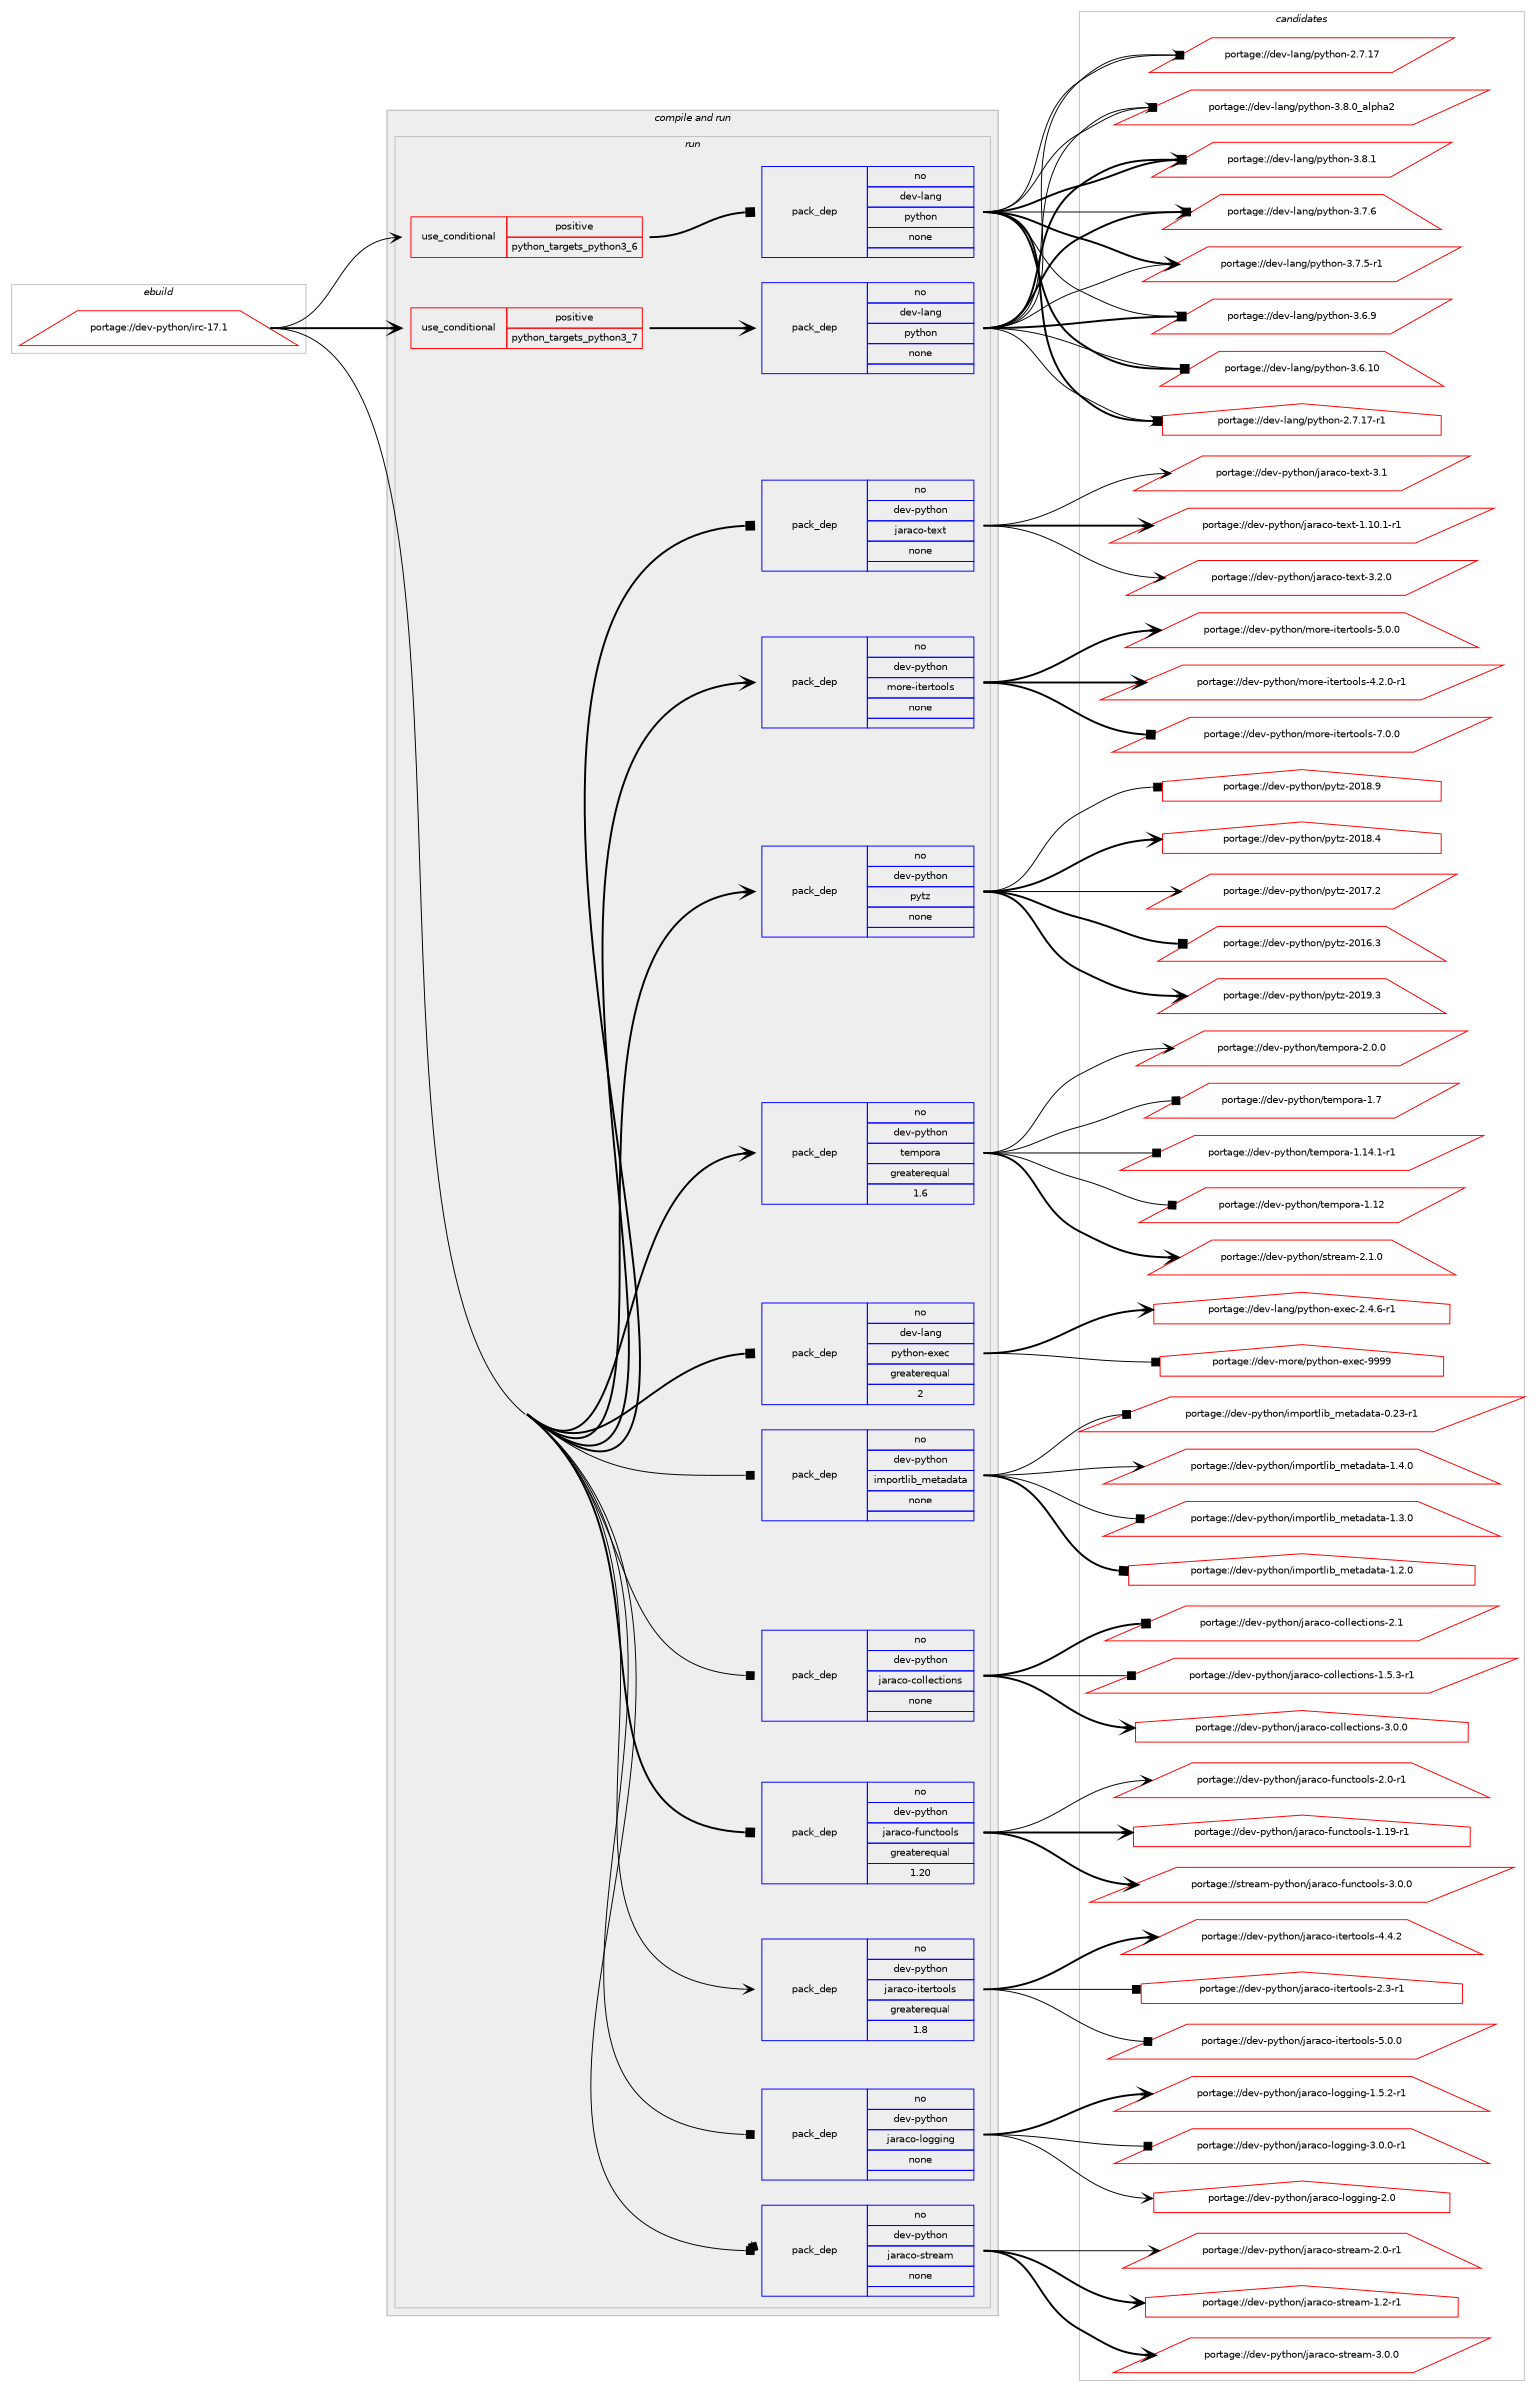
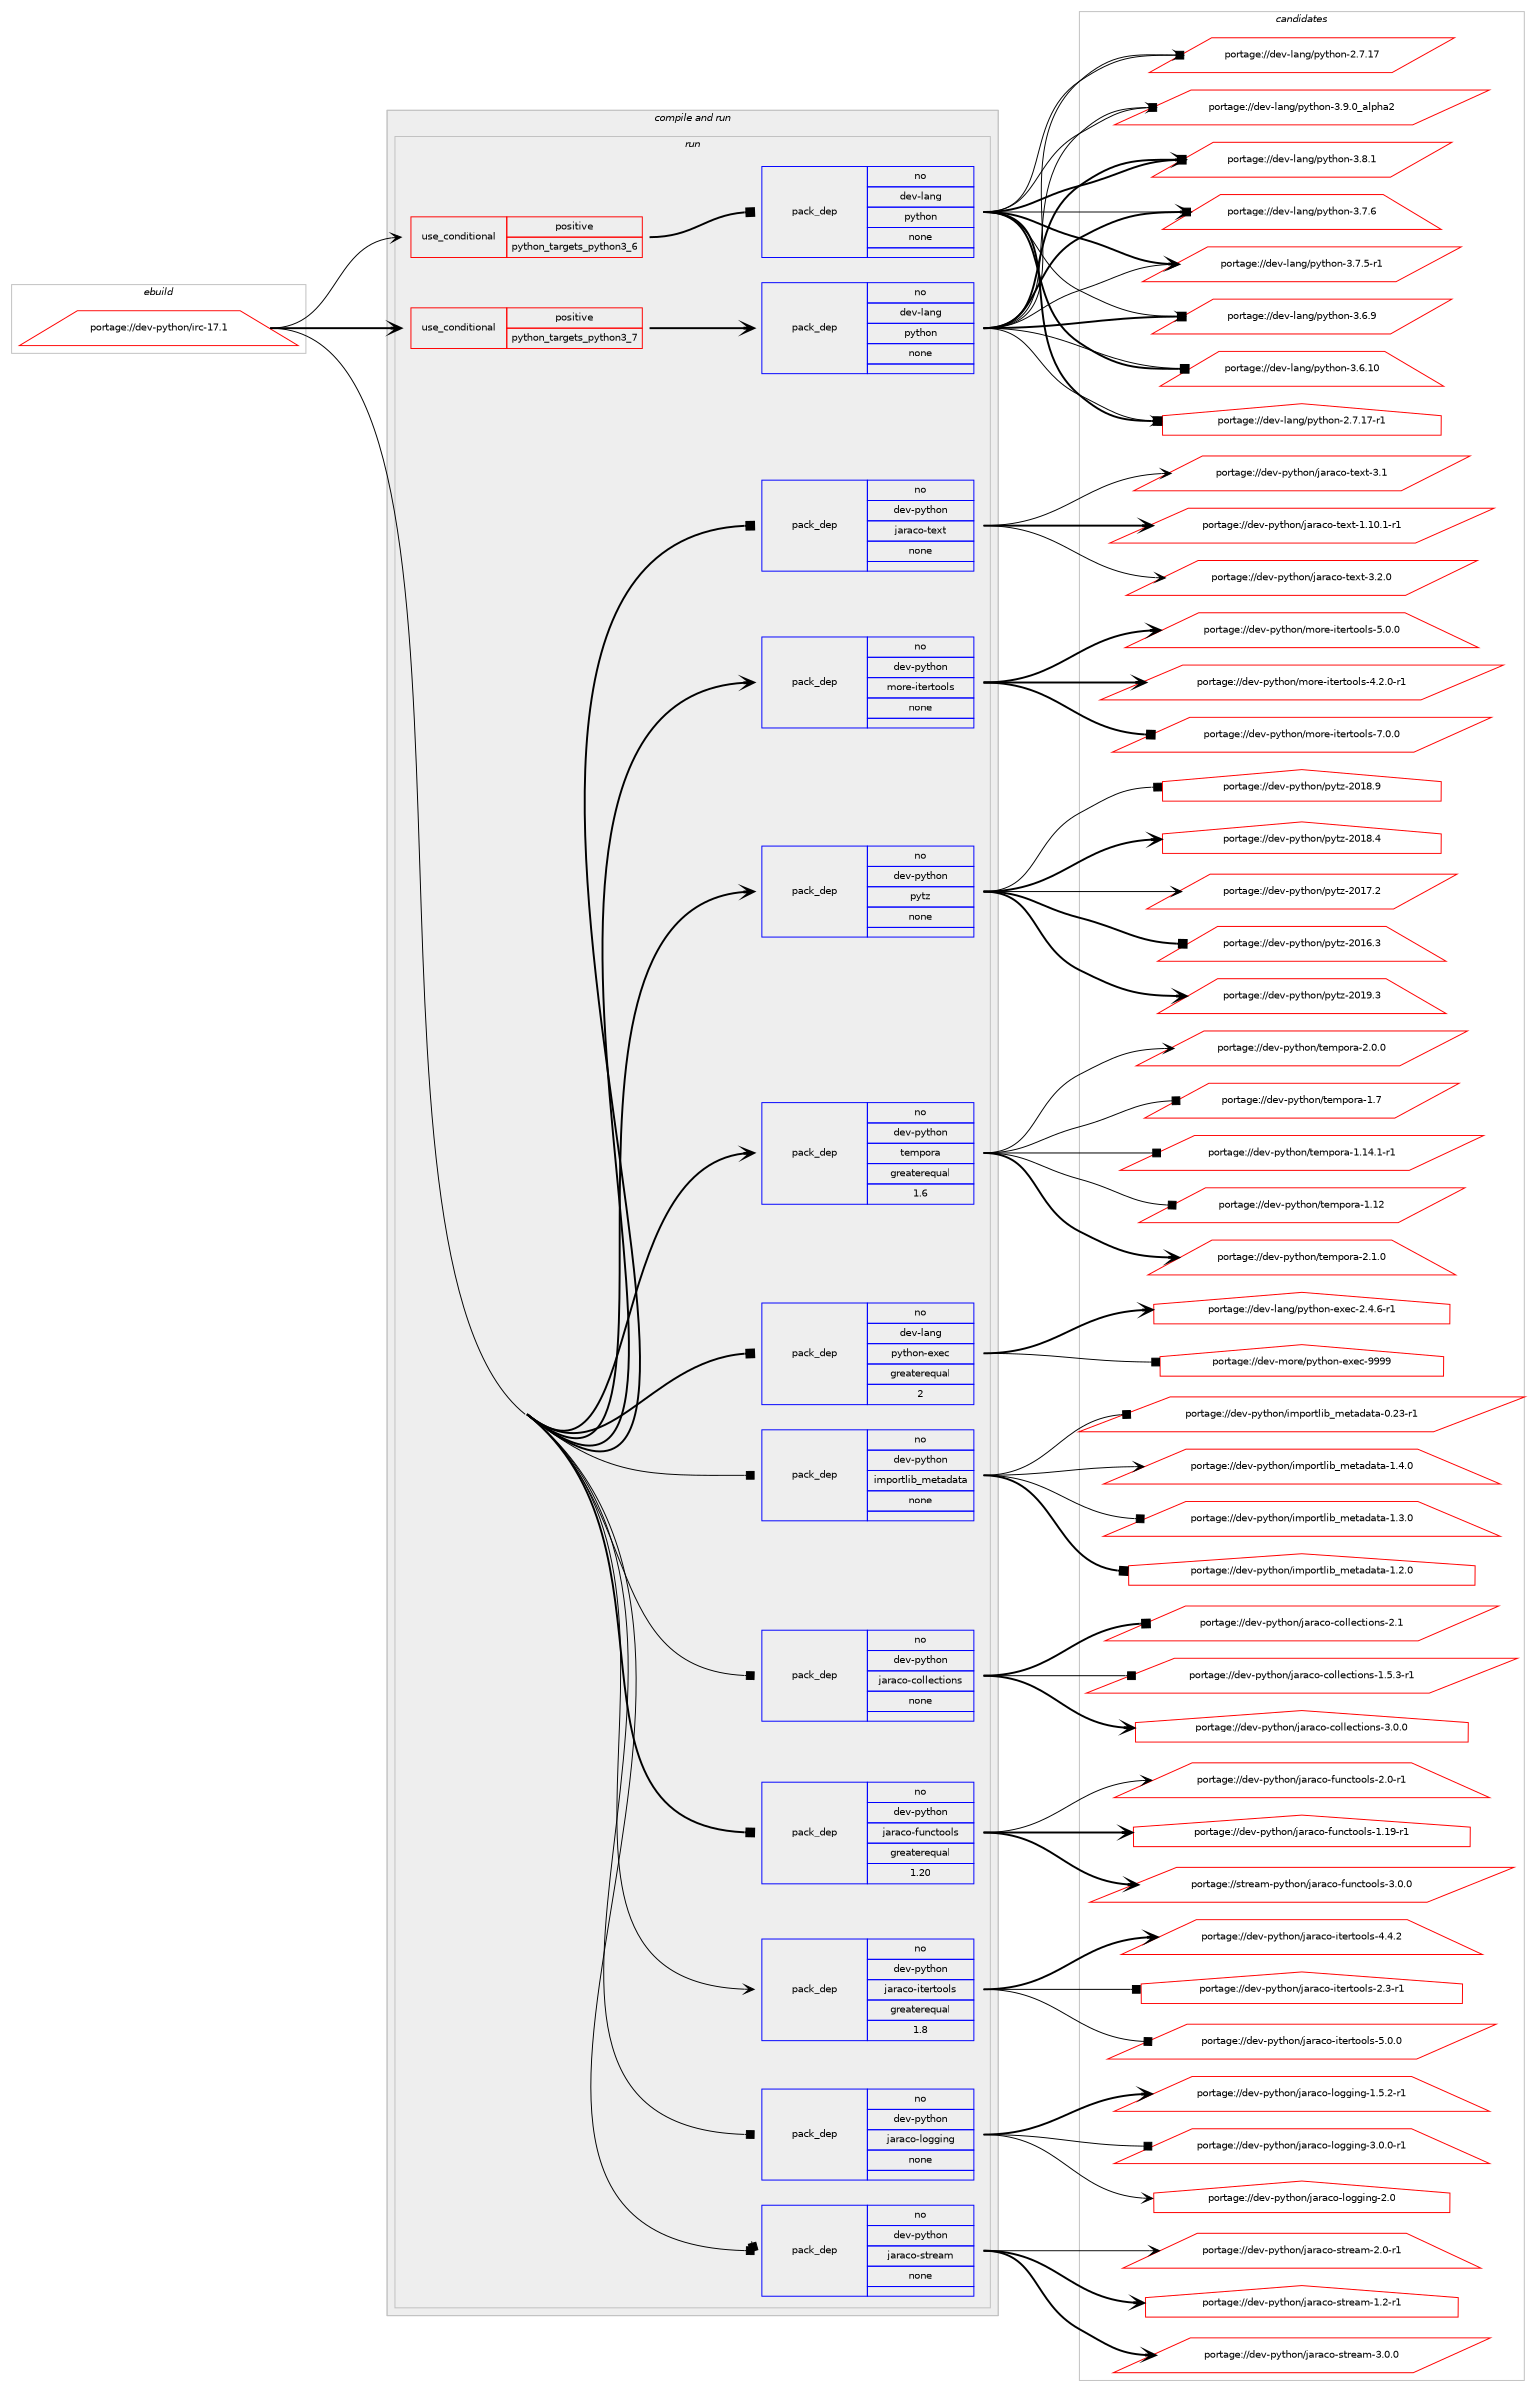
node "portage://dev-lang/python-3.8.0_alpha2": label "portage://dev-lang/python-3.8.0_alpha2" -> "portage://dev-lang/python-3.9.0_alpha2"
node "portage://dev-python/stream-2.1.0": label "portage://dev-python/stream-2.1.0" -> "portage://dev-python/tempora-2.1.0"
